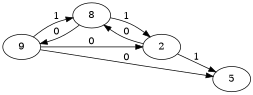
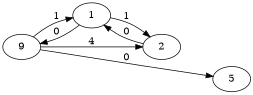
node "8": label "8" -> "1"
edge "9" -> "2": label "0" -> "4"
edge "2" -> "5": removed, label "1"
